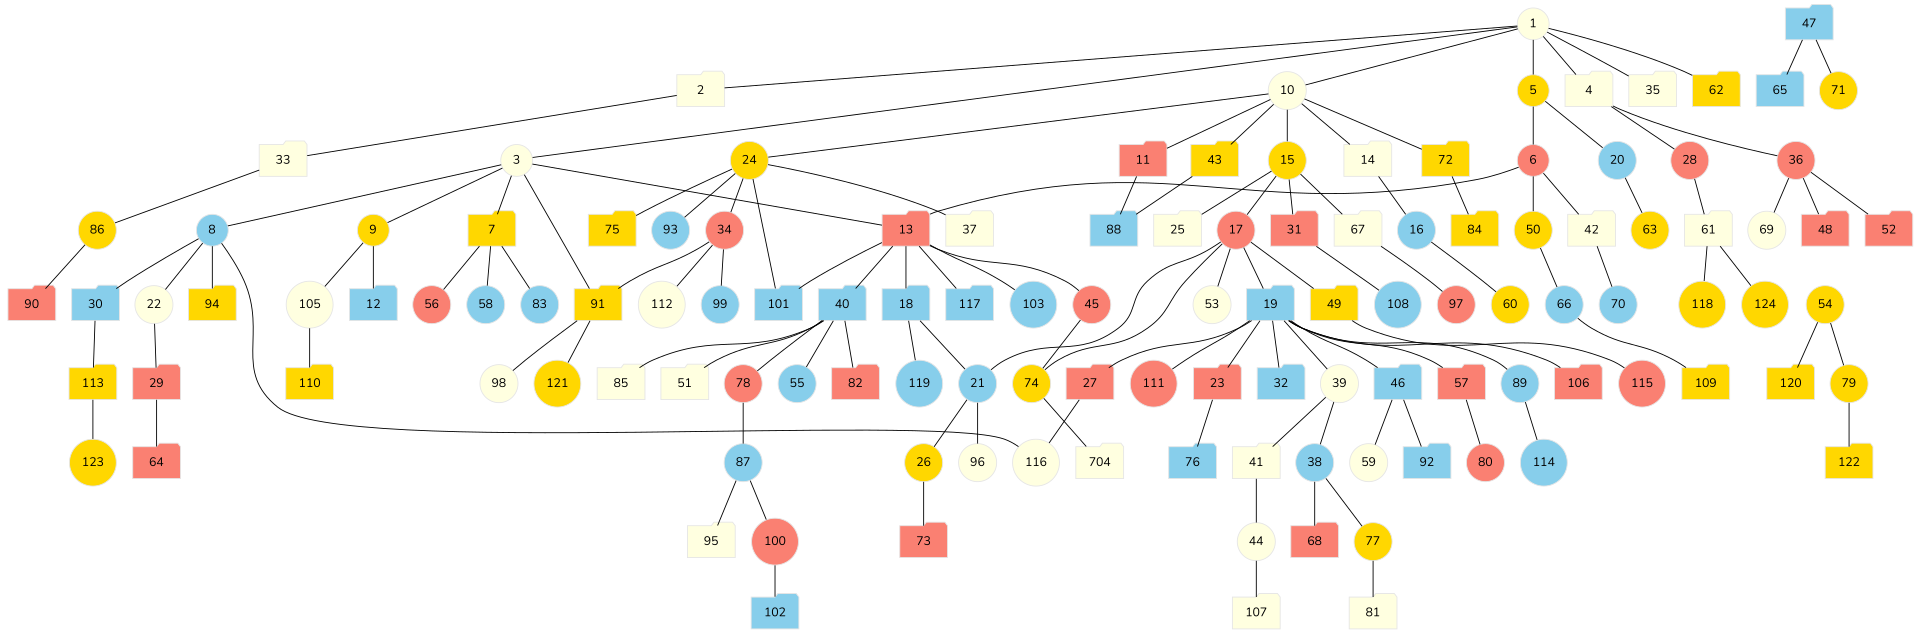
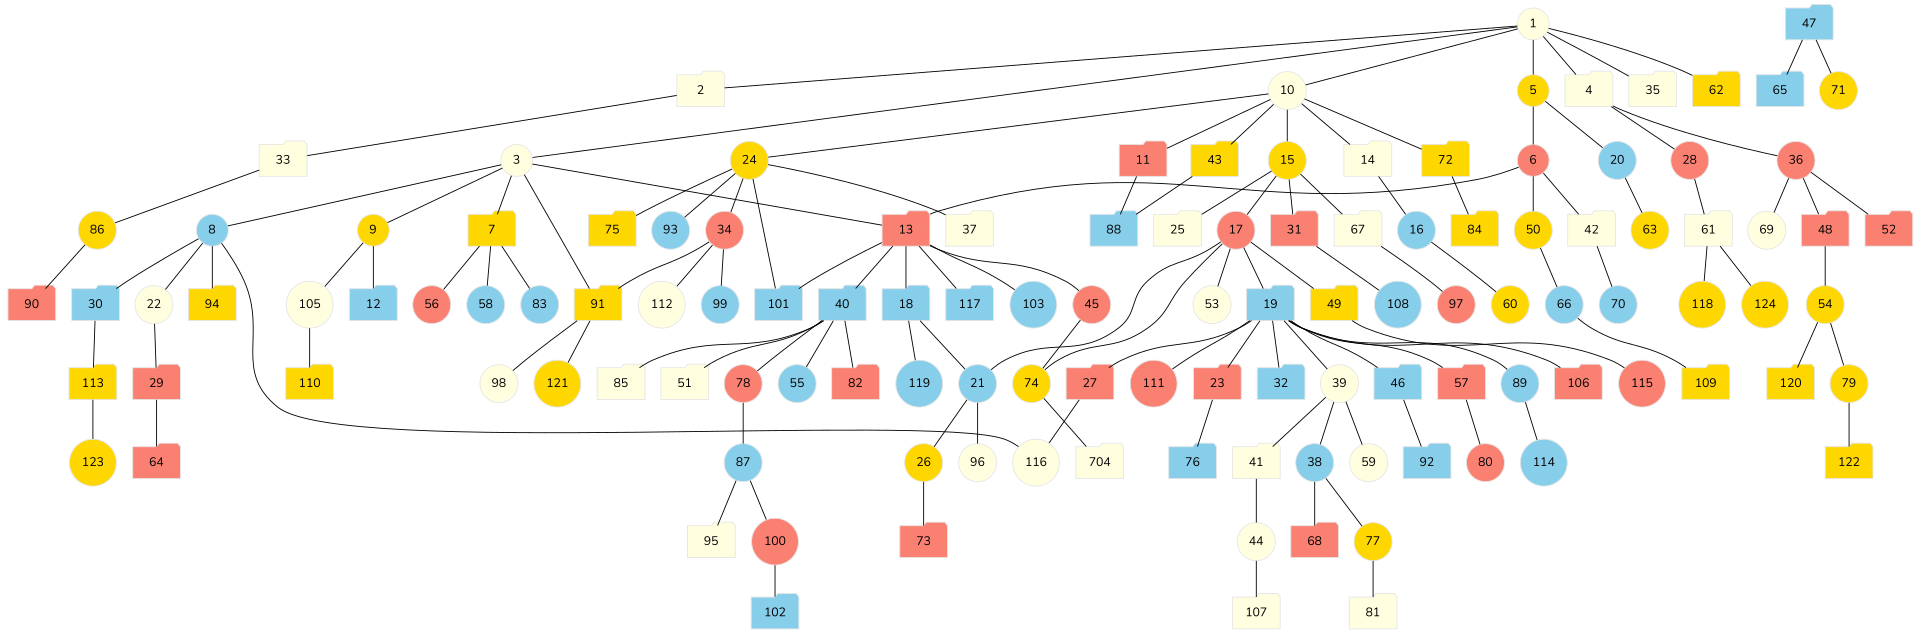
edge "48" -- "54": added
edge "46" -- "59": now "39" -- "59"
